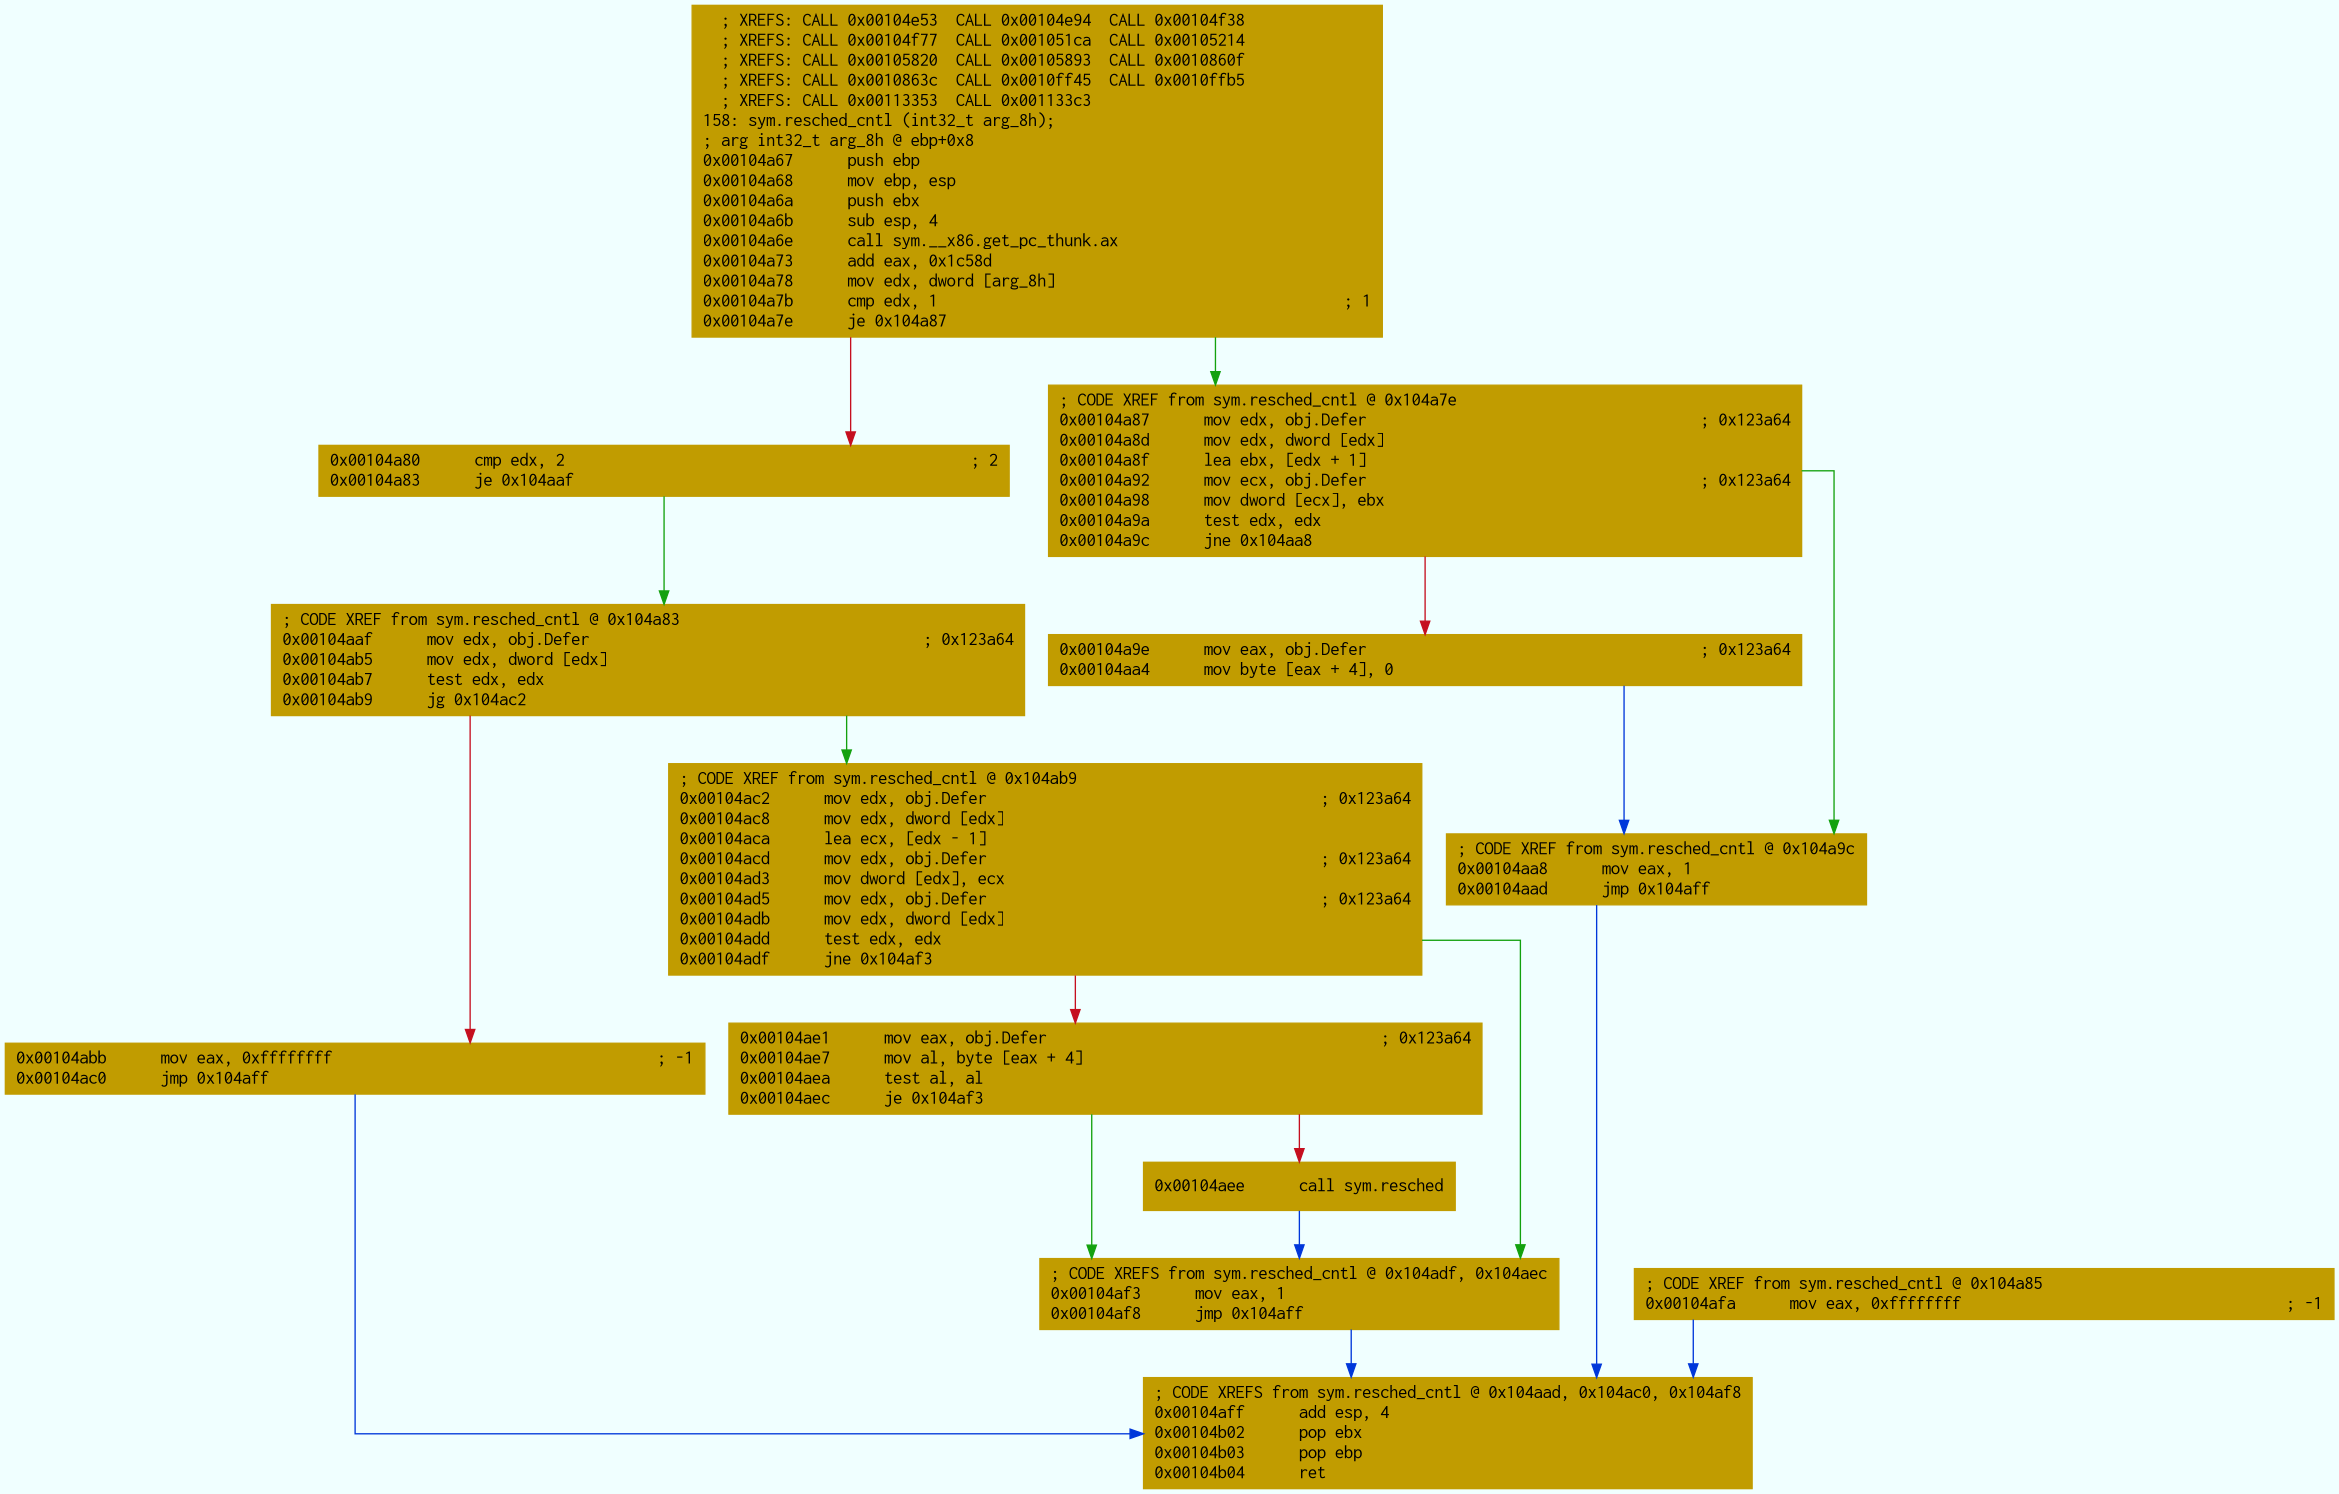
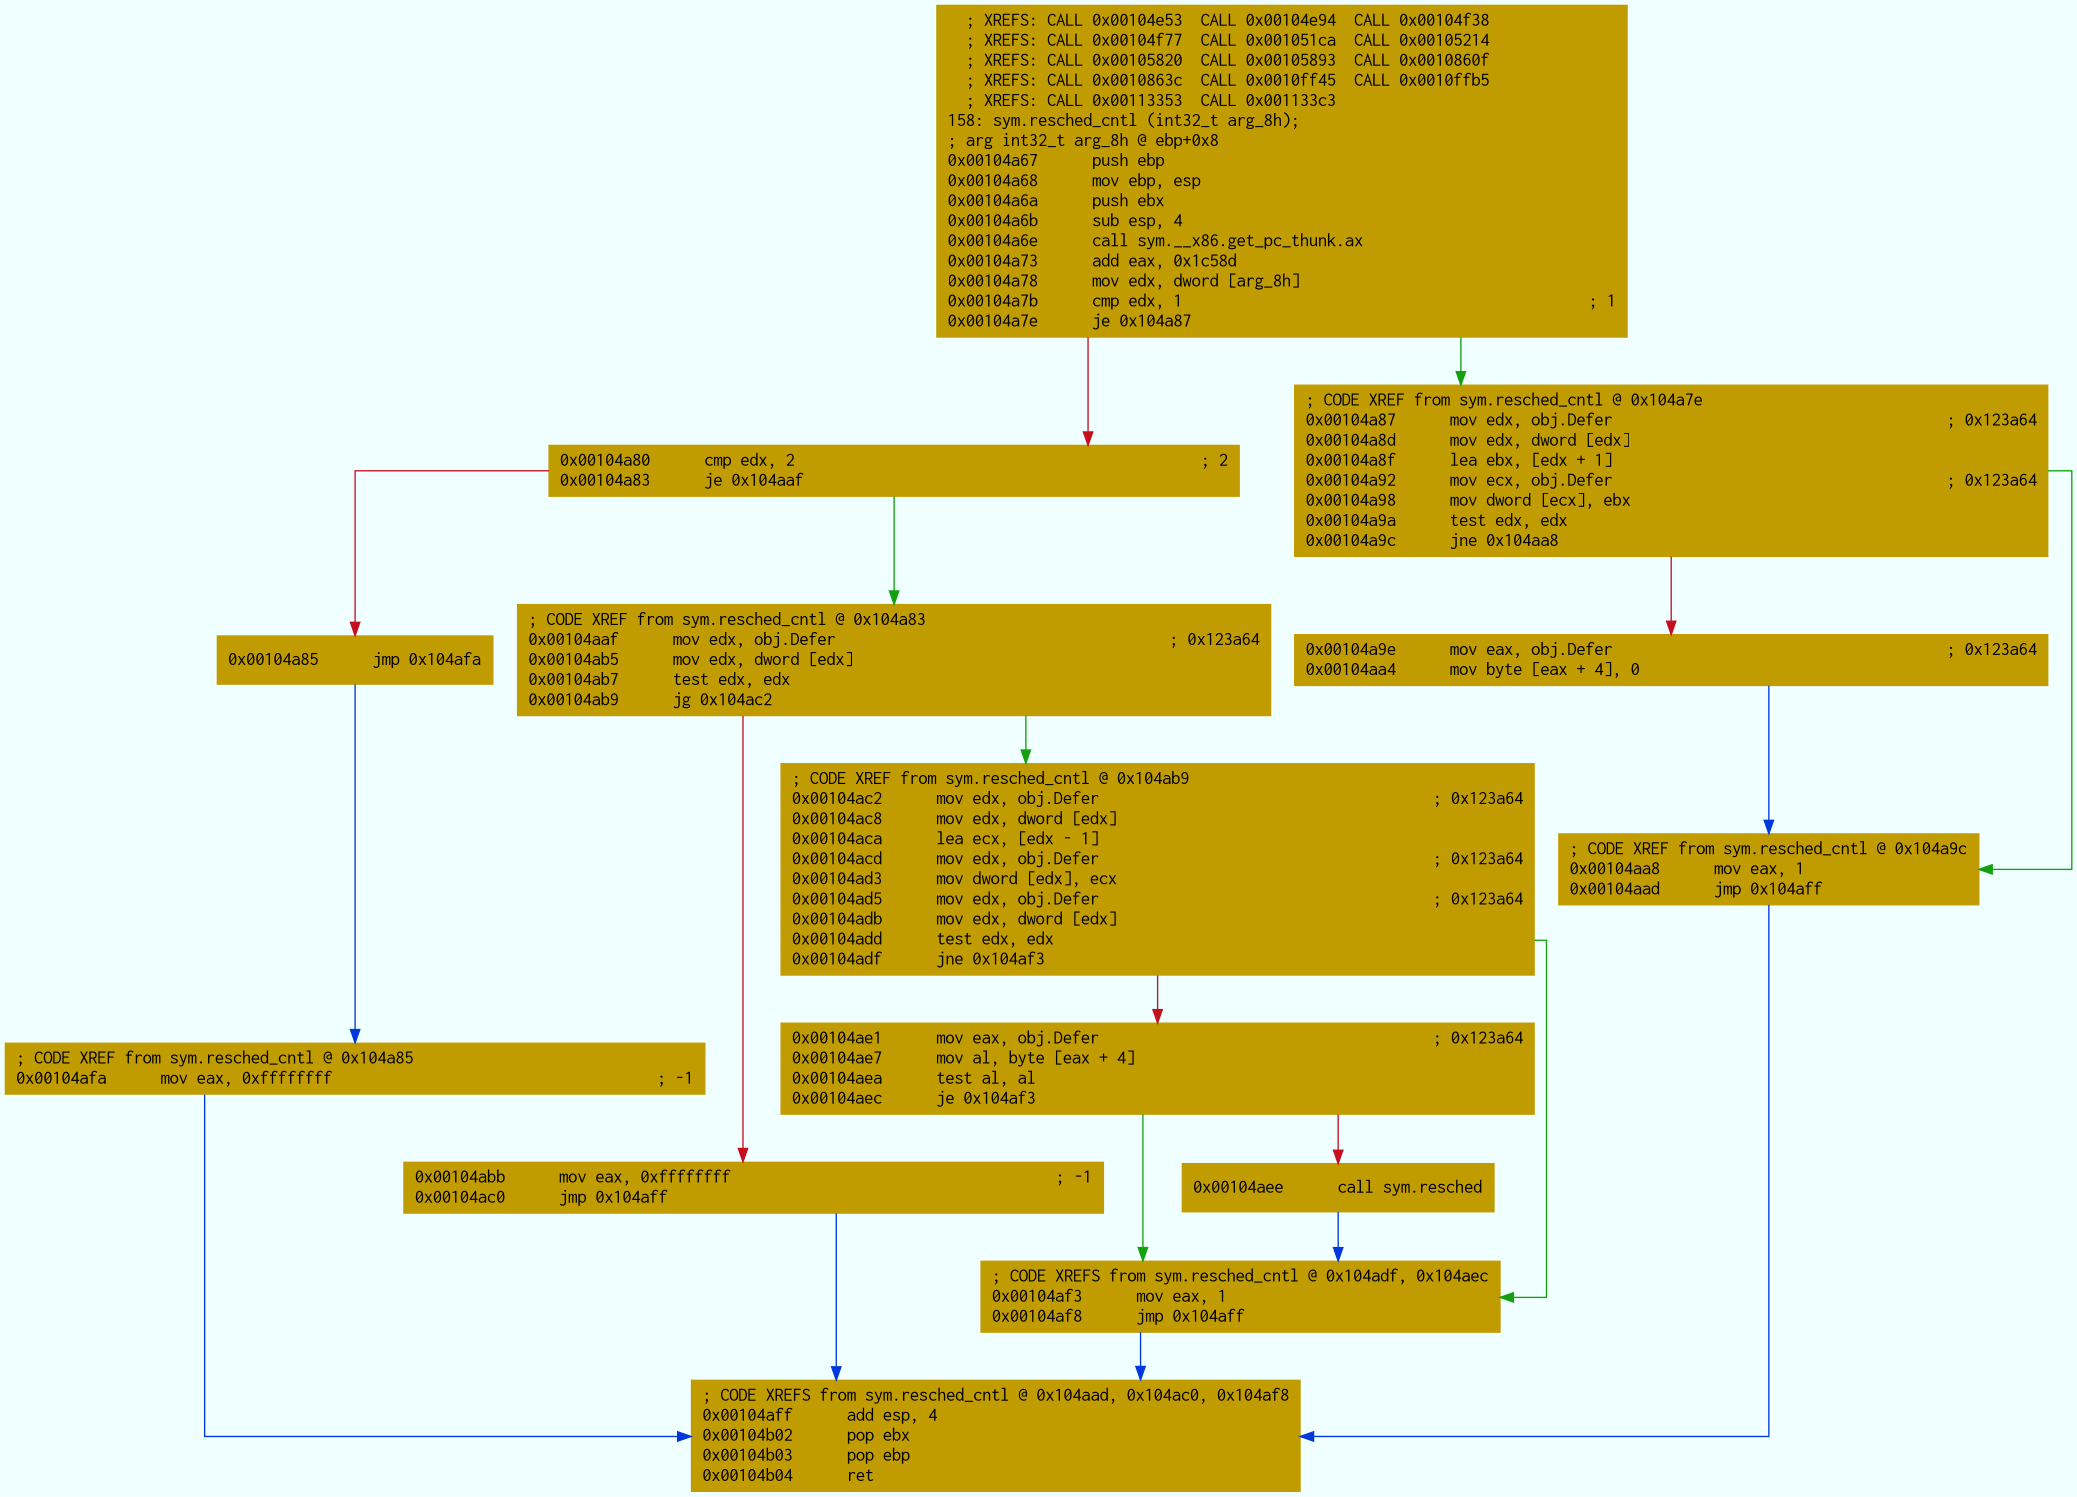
node "0x00104a85      jmp 0x104afa": added
